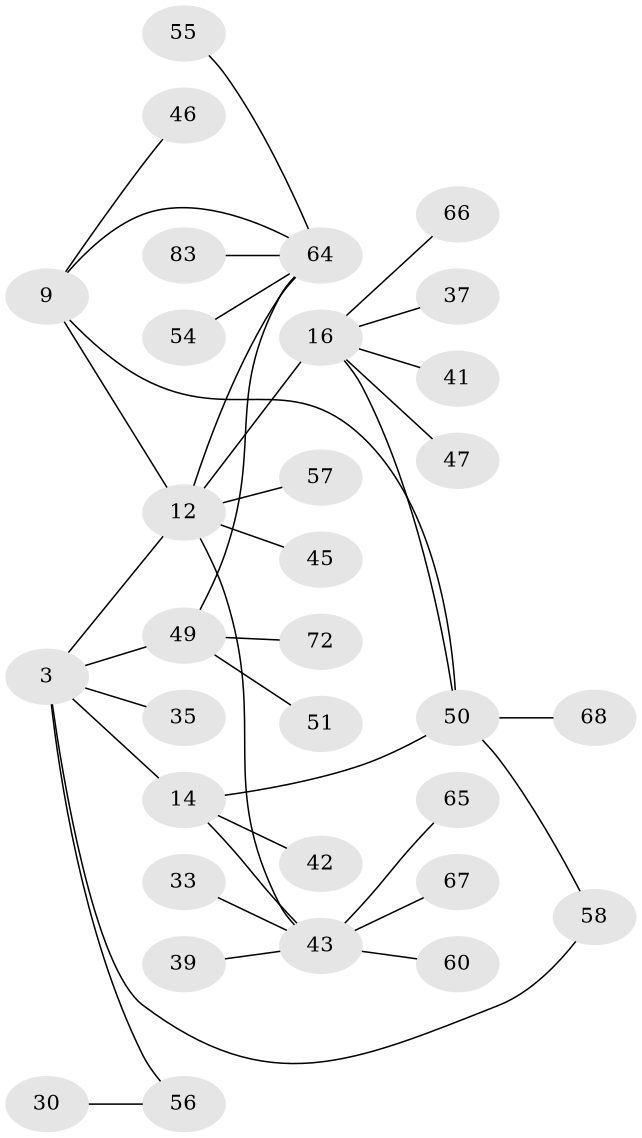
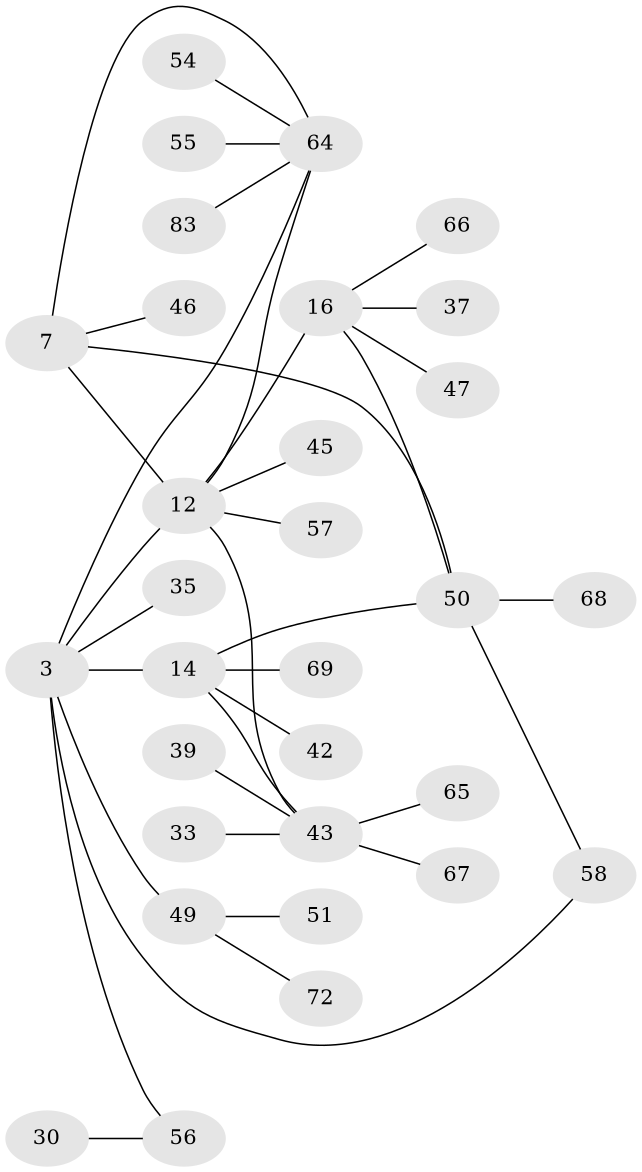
node "9": label "9" -> "7"
node "41": removed
edge "64" -- "49": now "64" -- "3"
node "69": added
node "60": removed
